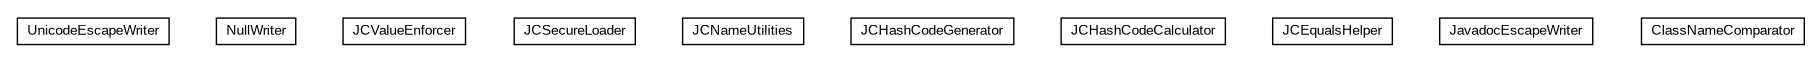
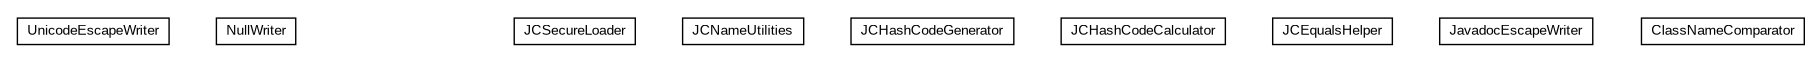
node "JCValueEnforcer": removed
